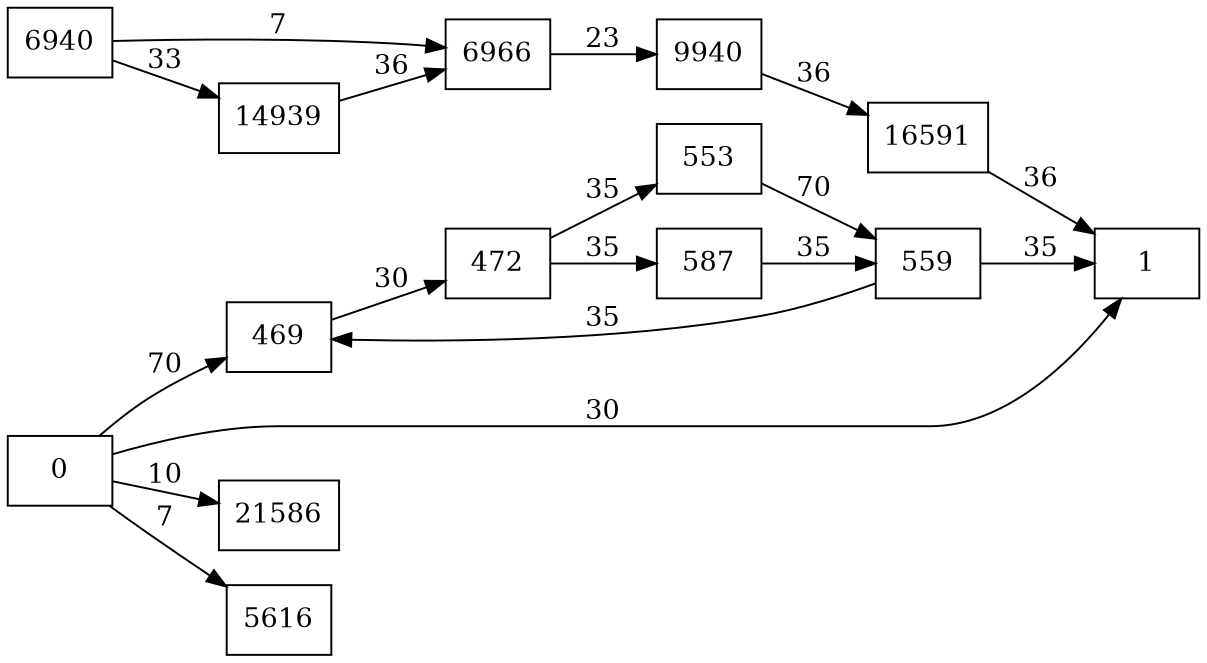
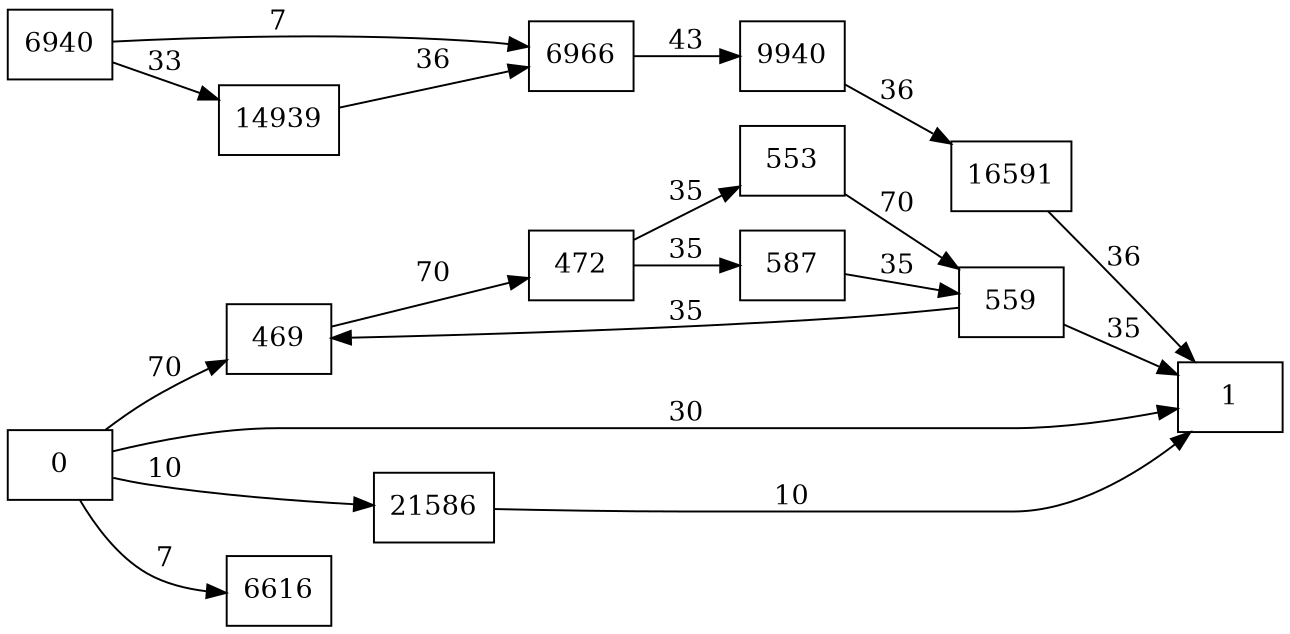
edge "6966" -> "9940": label "23" -> "43"
edge "469" -> "472": label "30" -> "70"
edge "21586" -> "1": added, label "10"
node "5616": label "5616" -> "6616"
